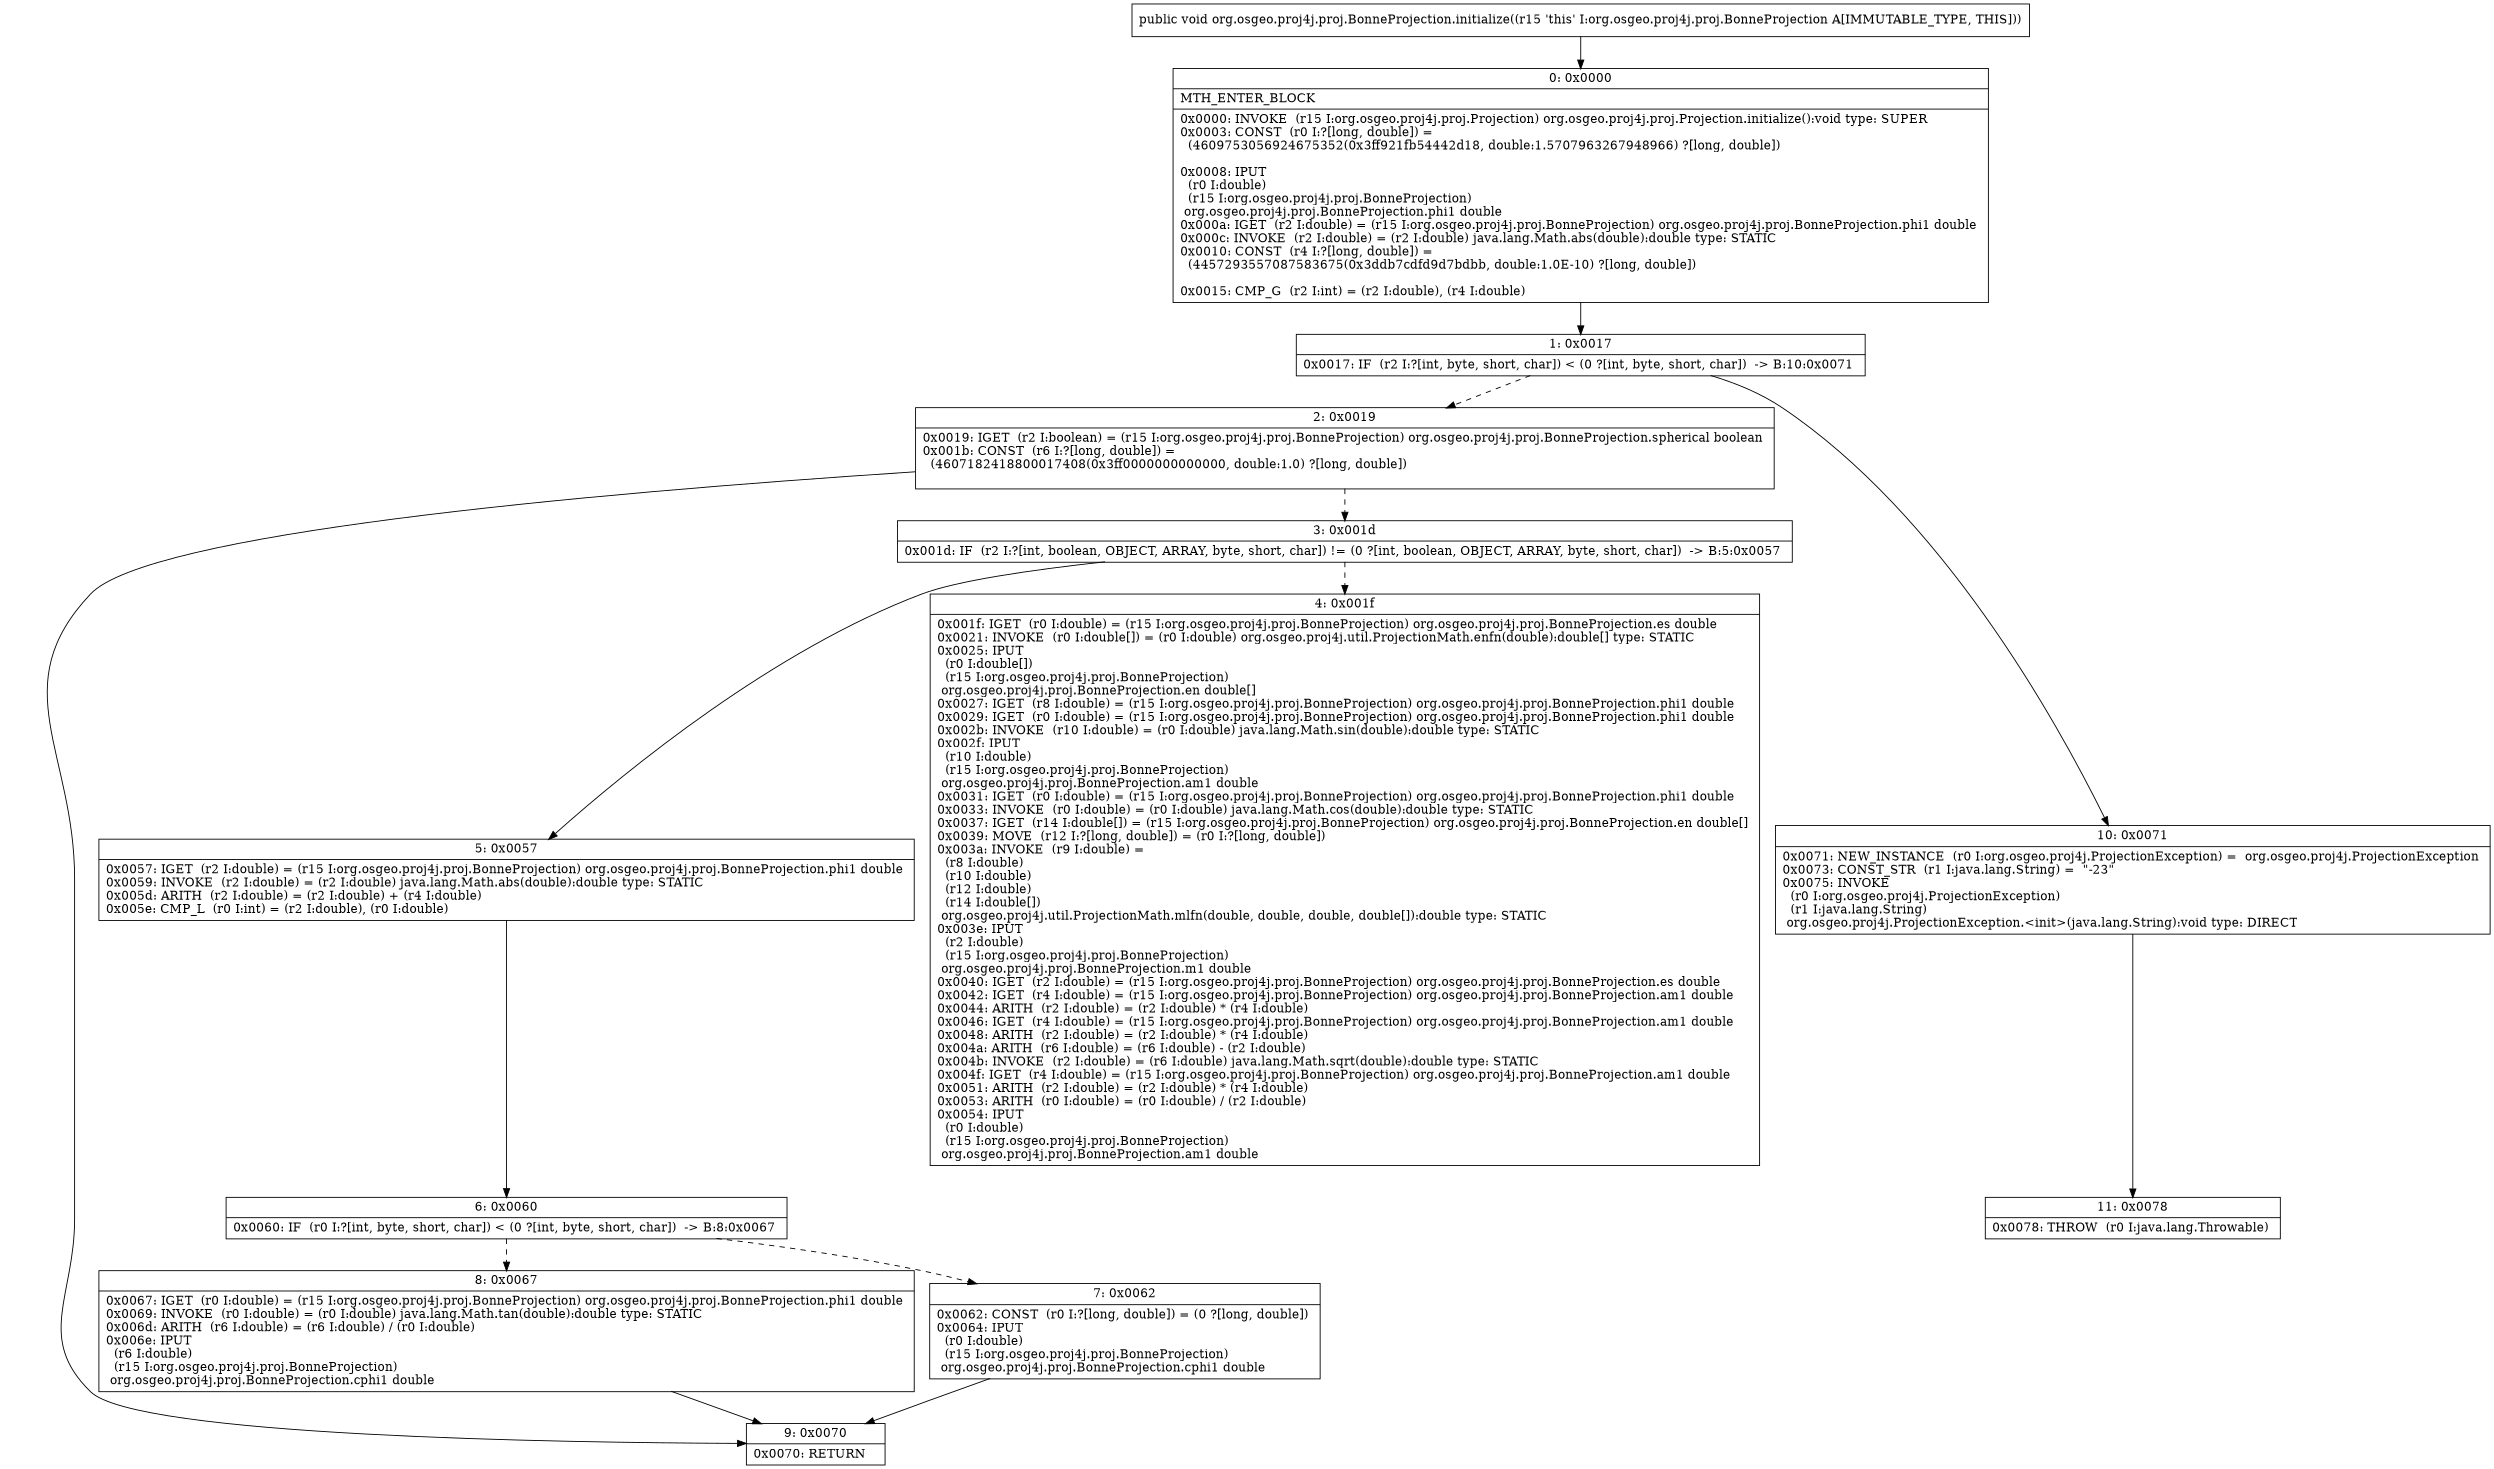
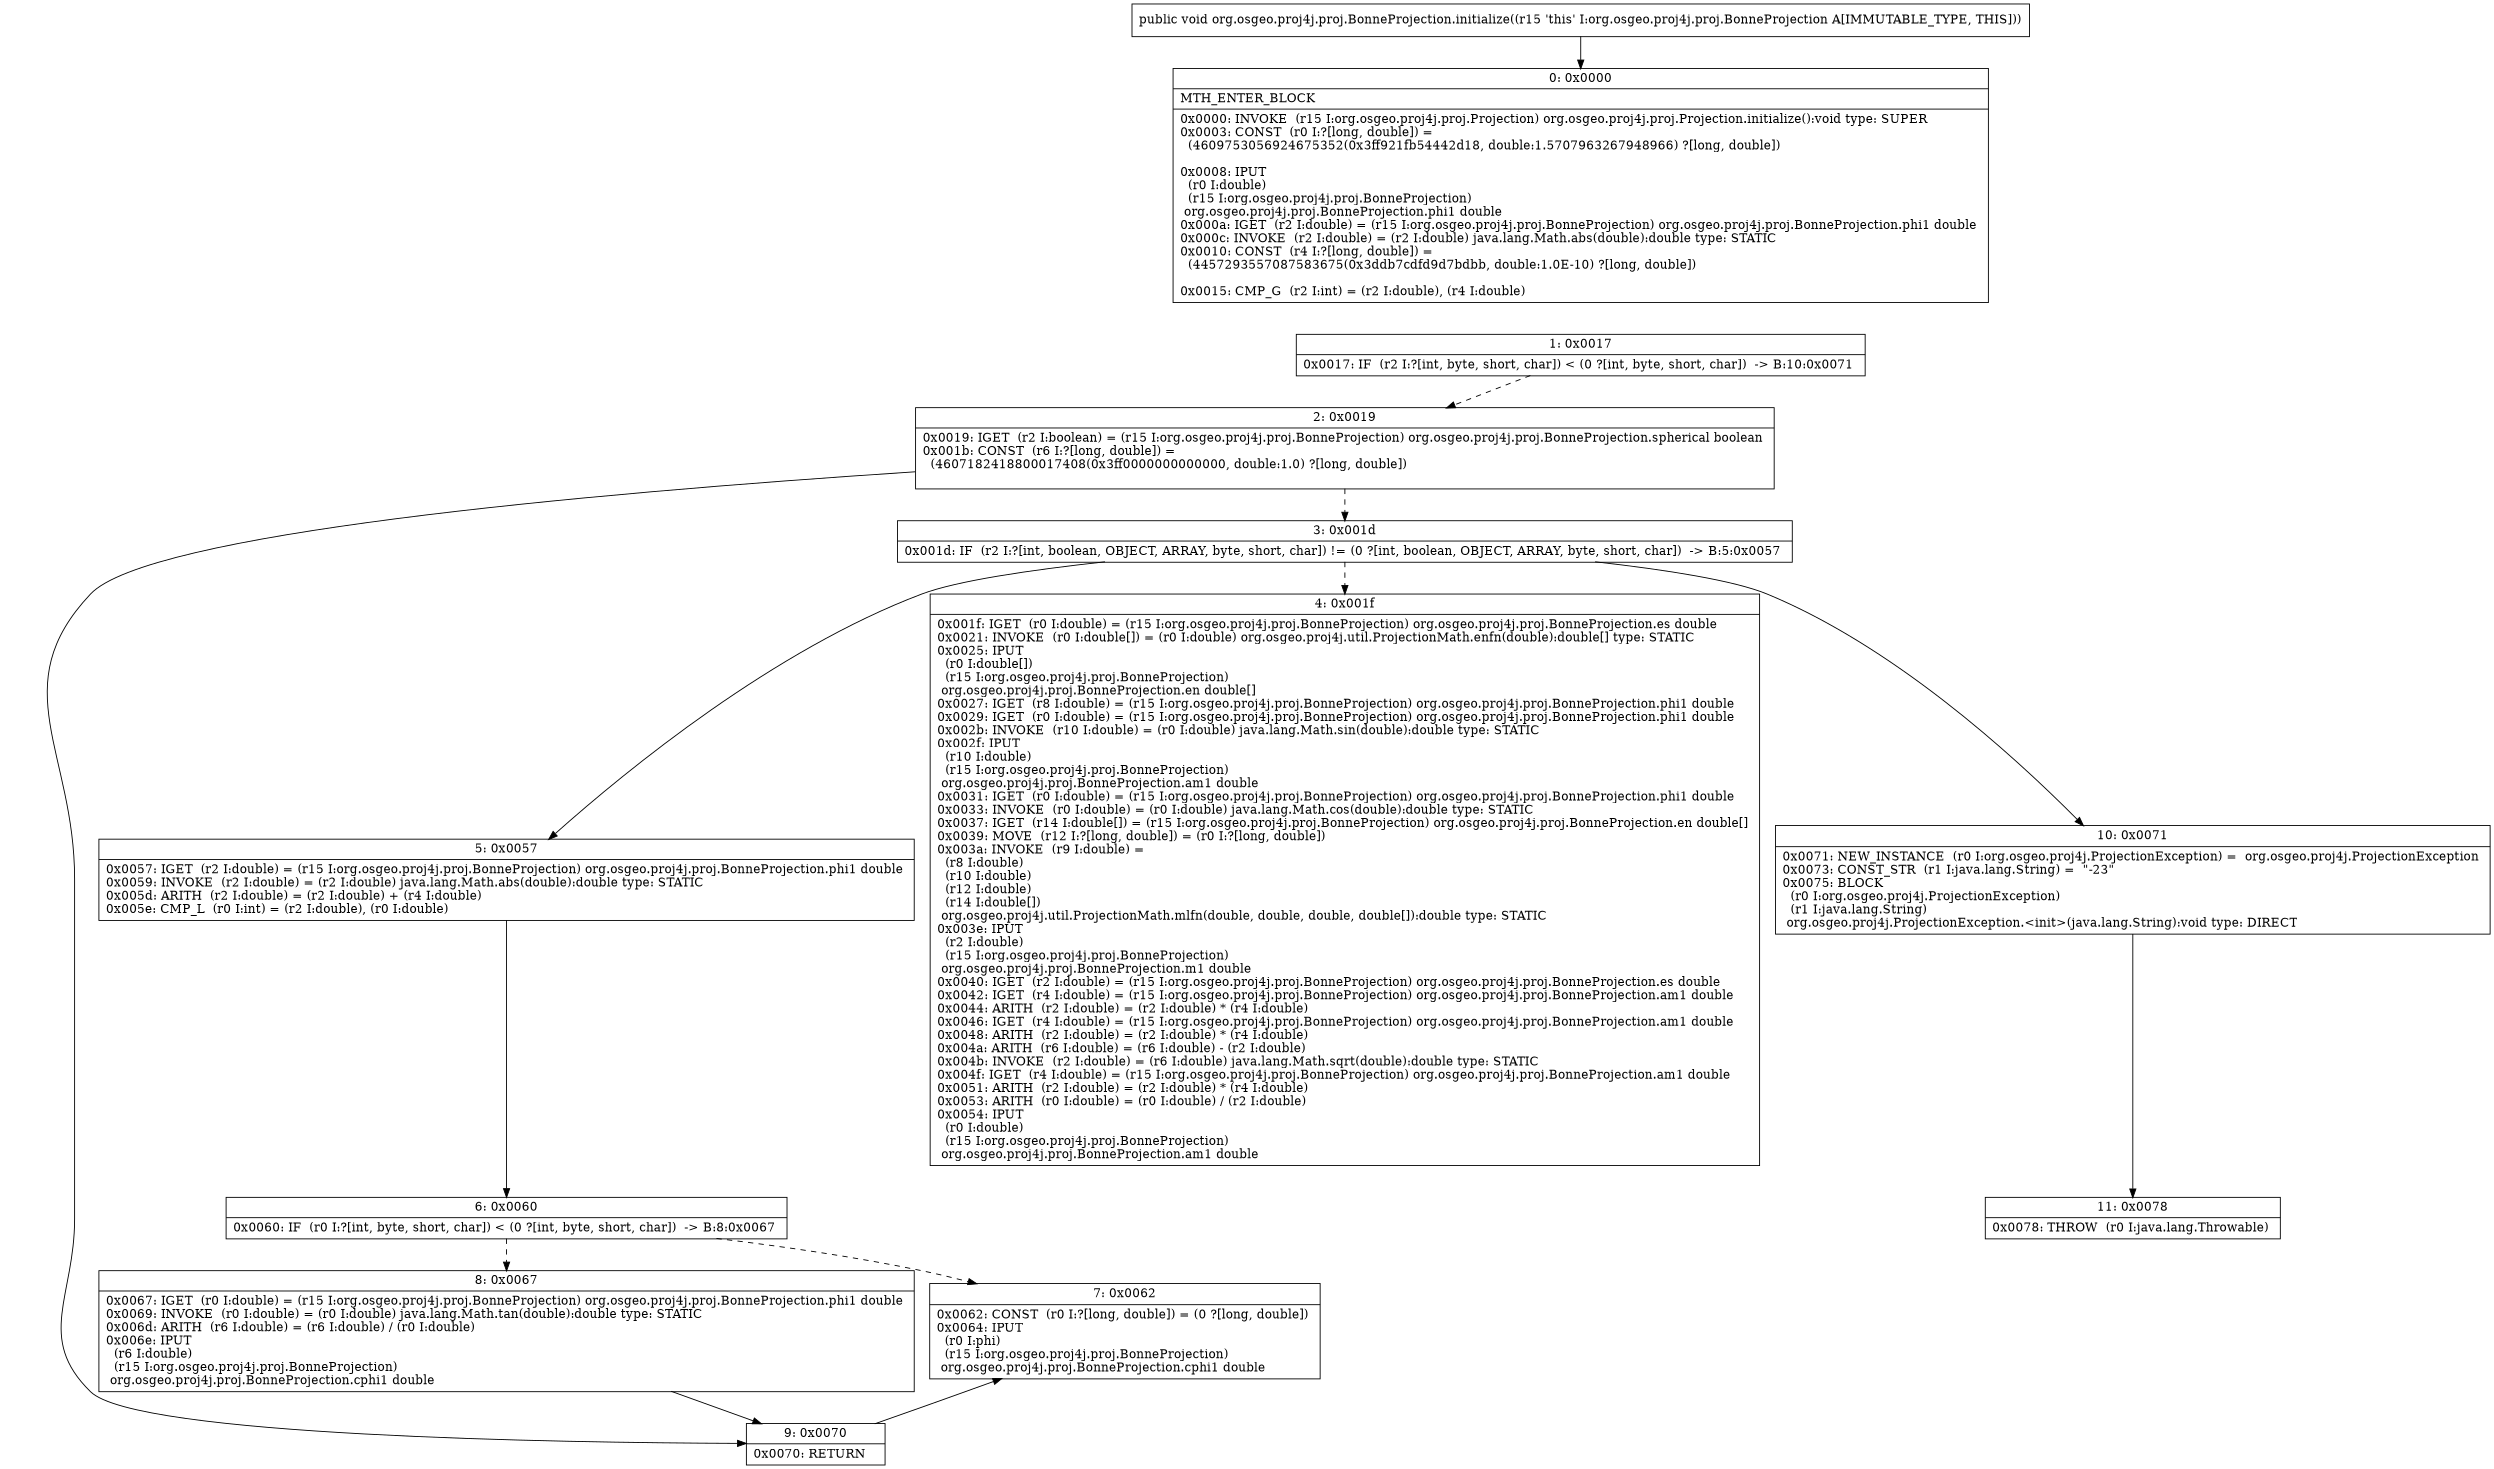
edge "0: 0x0000" -> "1: 0x0017": removed
edge "1: 0x0017" -> "10: 0x0071": now "3: 0x001d" -> "10: 0x0071"
node "10: 0x0071": text "0x0075: INVOKE" -> "0x0075: BLOCK"
node "7: 0x0062": text "(r0 I:double)" -> "(r0 I:phi)"
edge "7: 0x0062" -> "9: 0x0070": reversed
